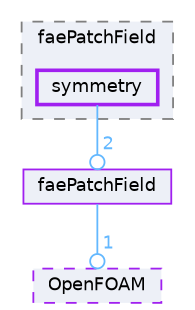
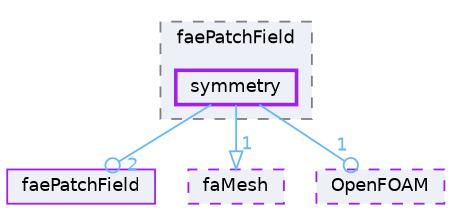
node "faMesh": added
edge "faePatchField" -> "OpenFOAM": now "symmetry" -> "OpenFOAM"
